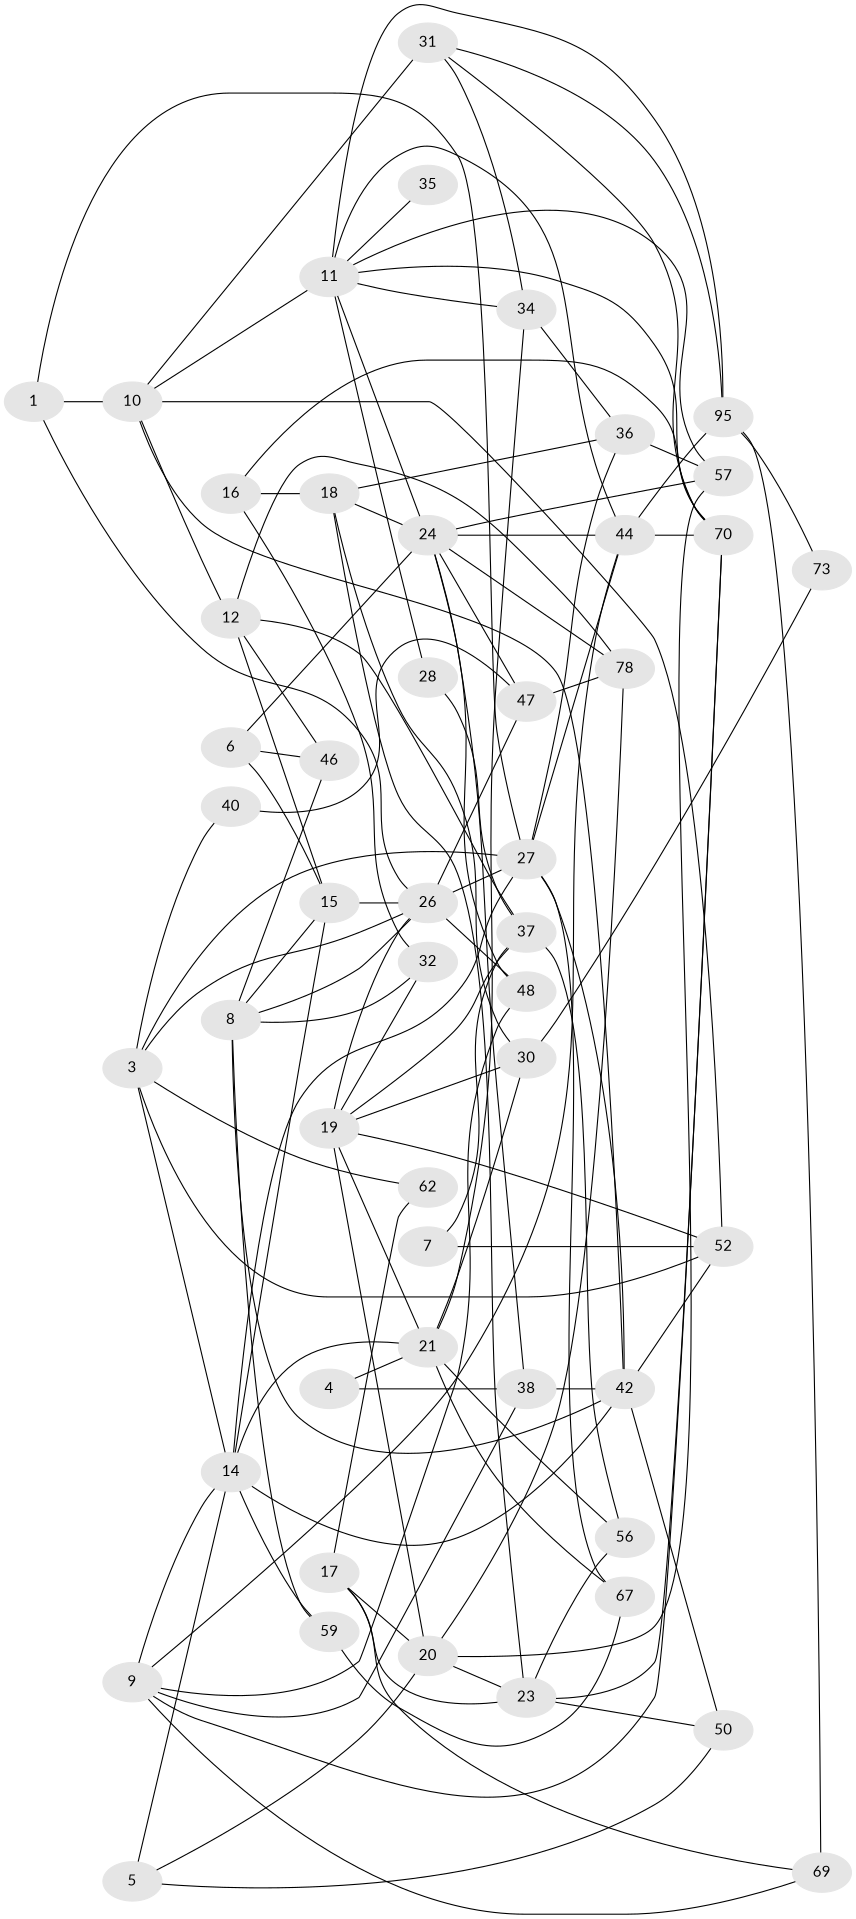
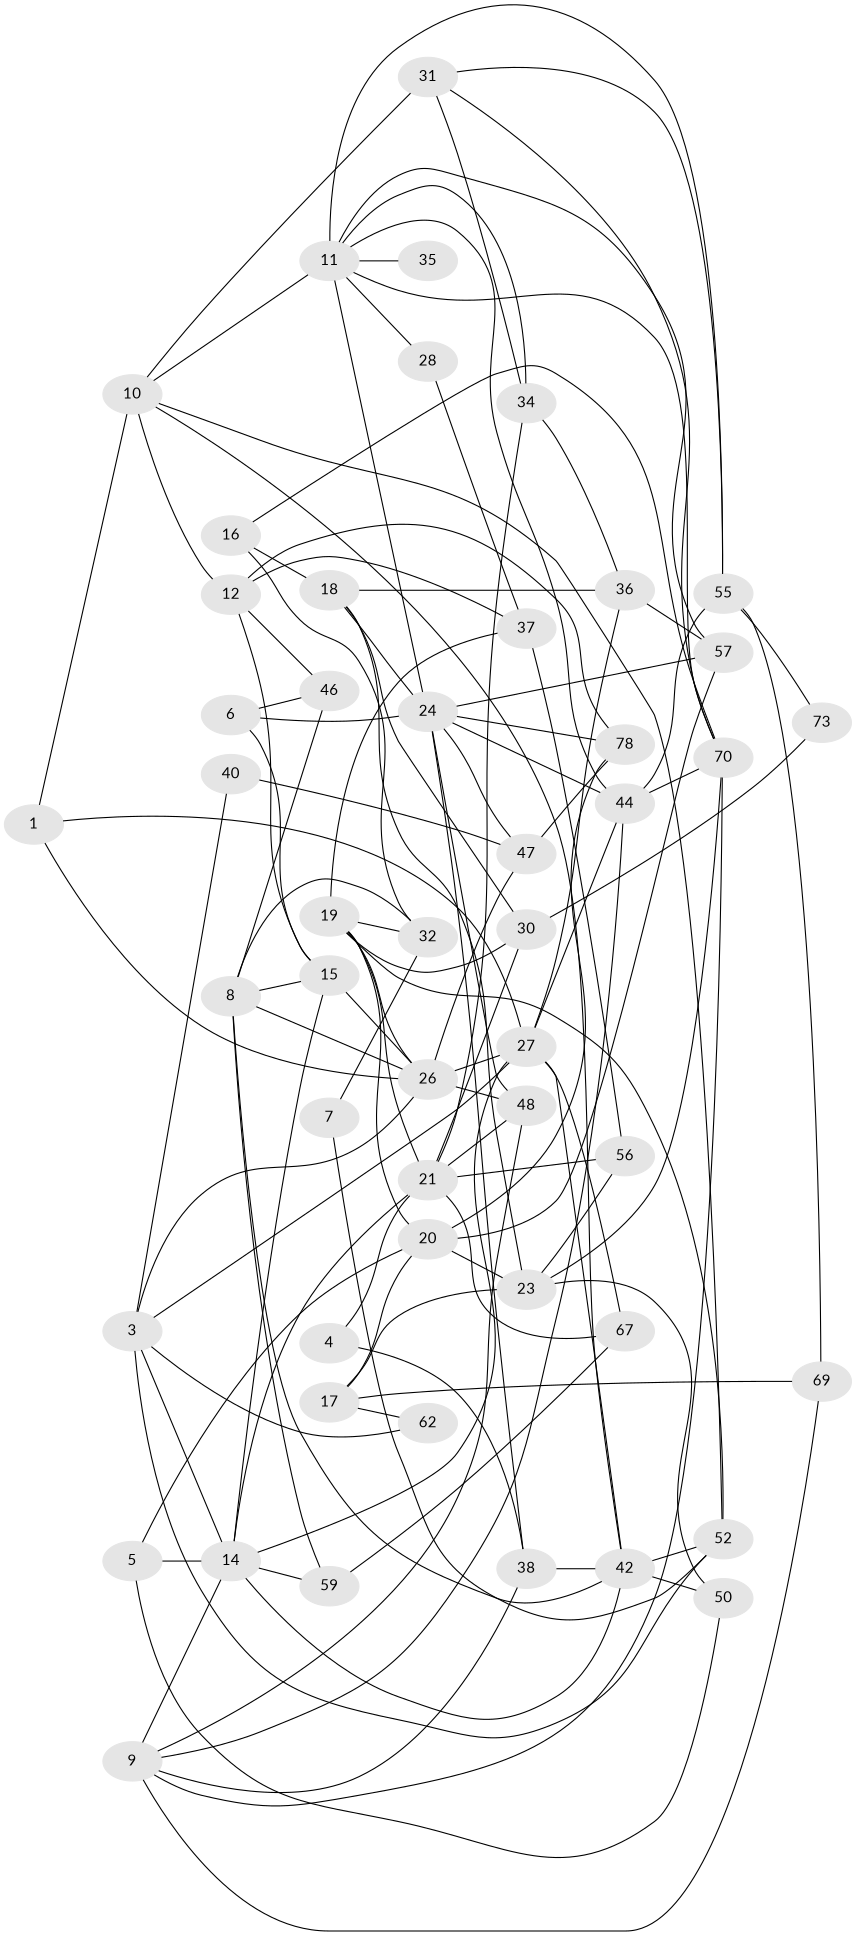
node "95": label "95" -> "55"
edge "37" -- "7": now "32" -- "7"
edge "48" -- "21": added
